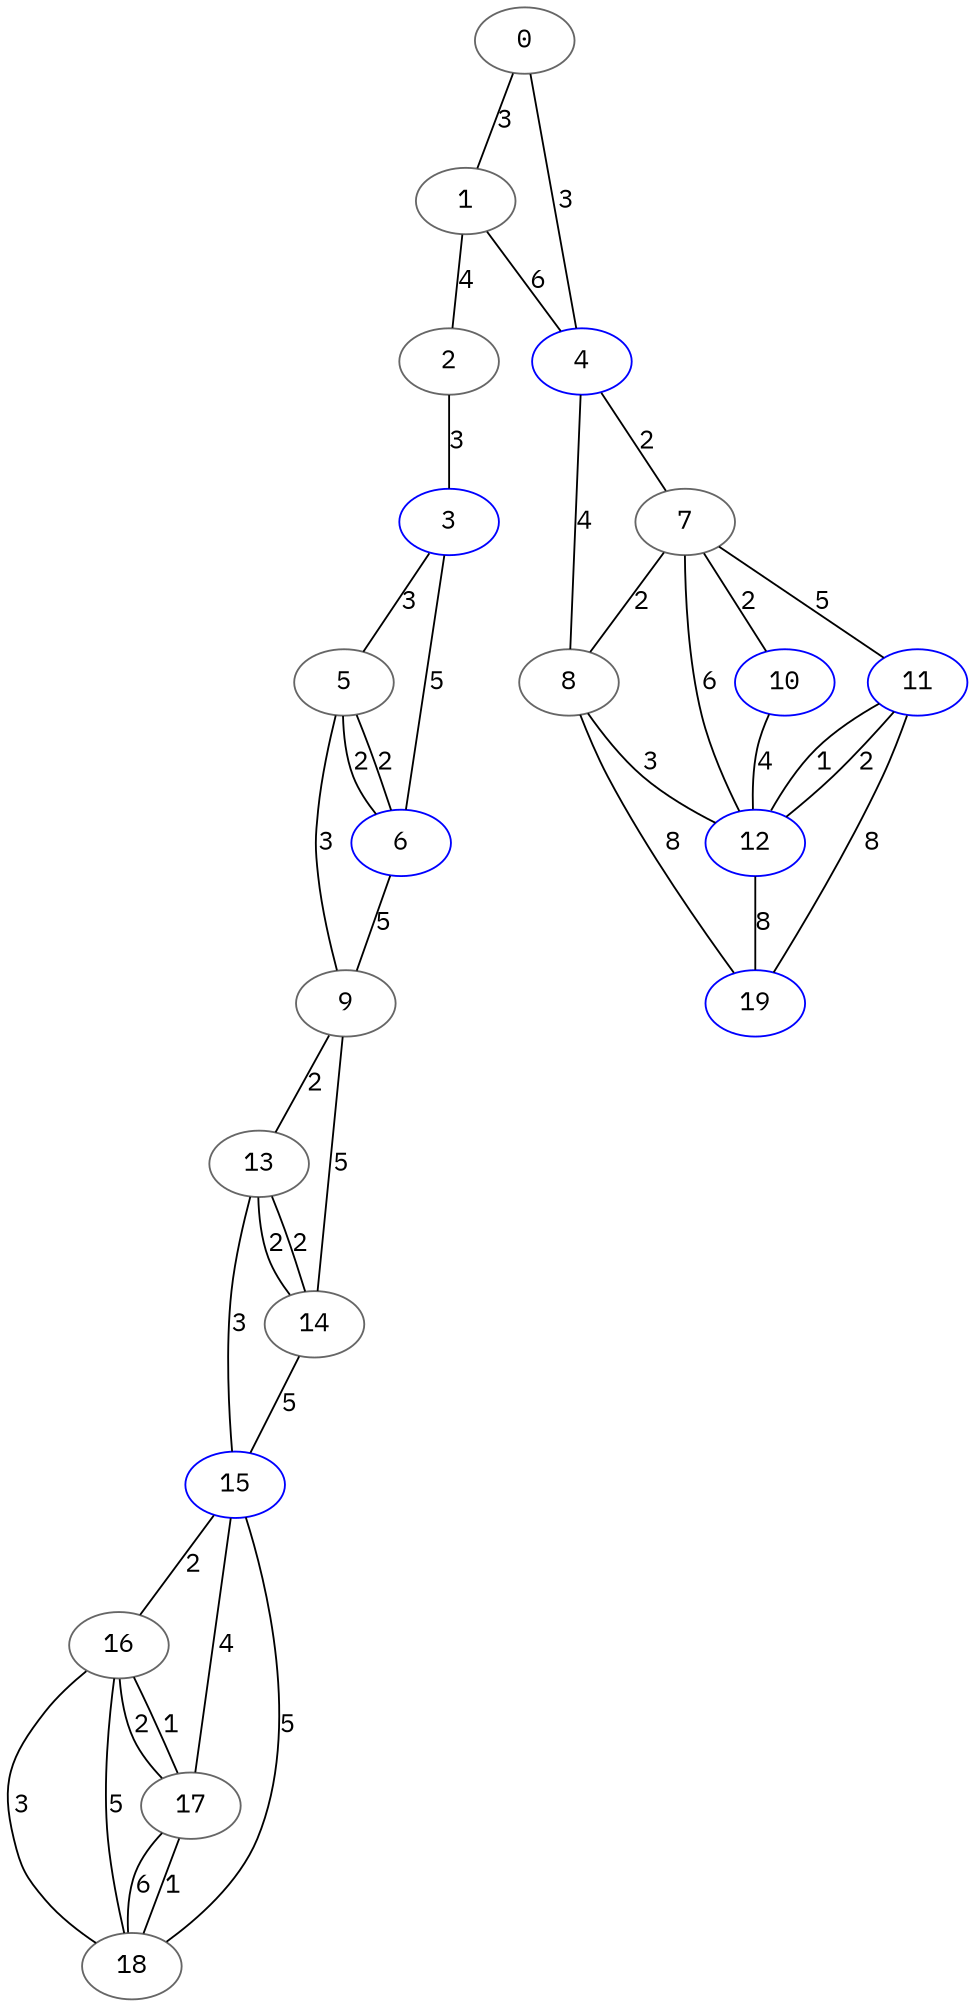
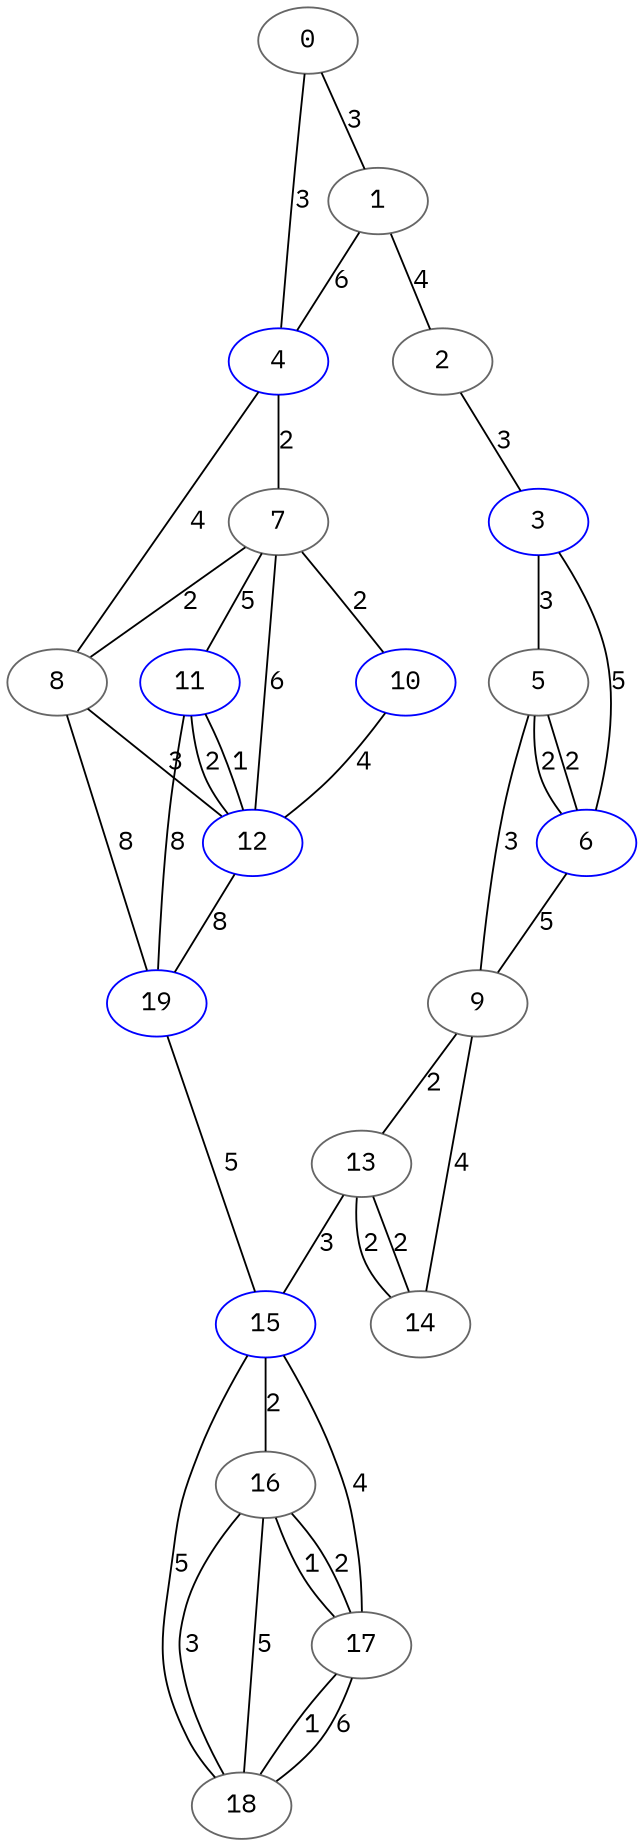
edge "9" -- "14": label "5" -> "4"
edge "14" -- "15": now "19" -- "15"
